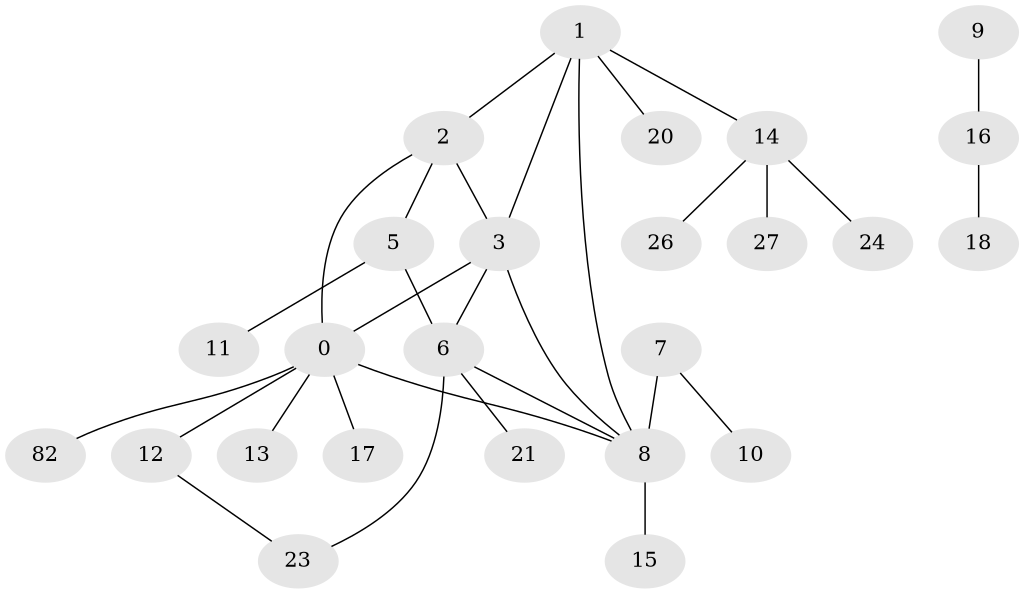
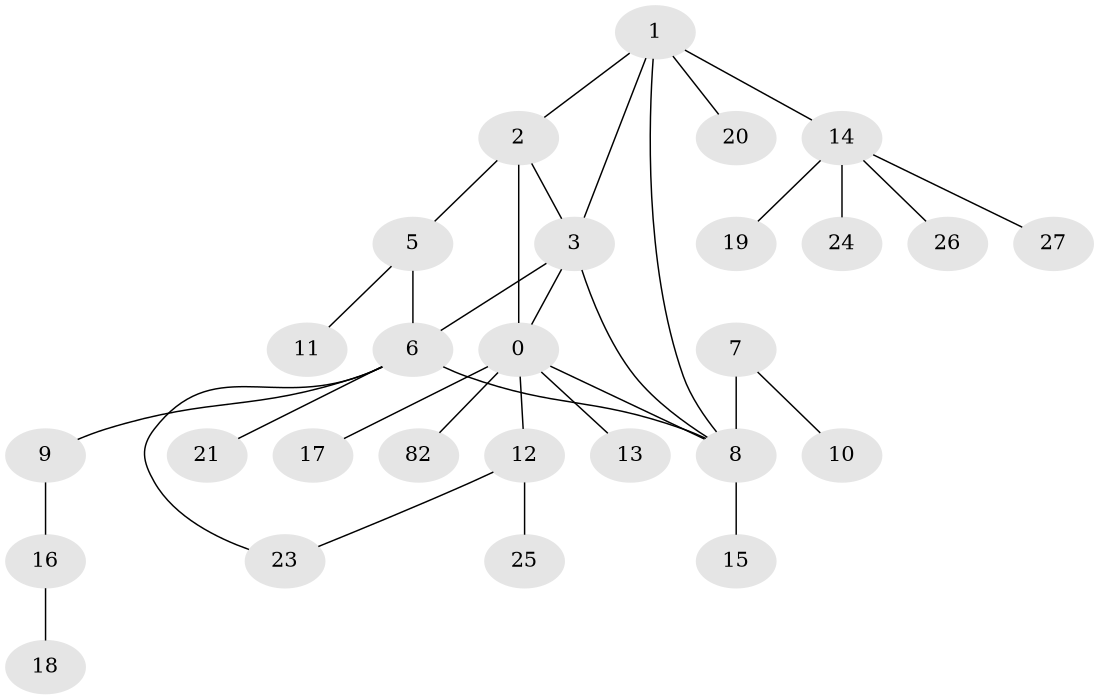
node "19": added
edge "6" -- "9": added
node "25": added
